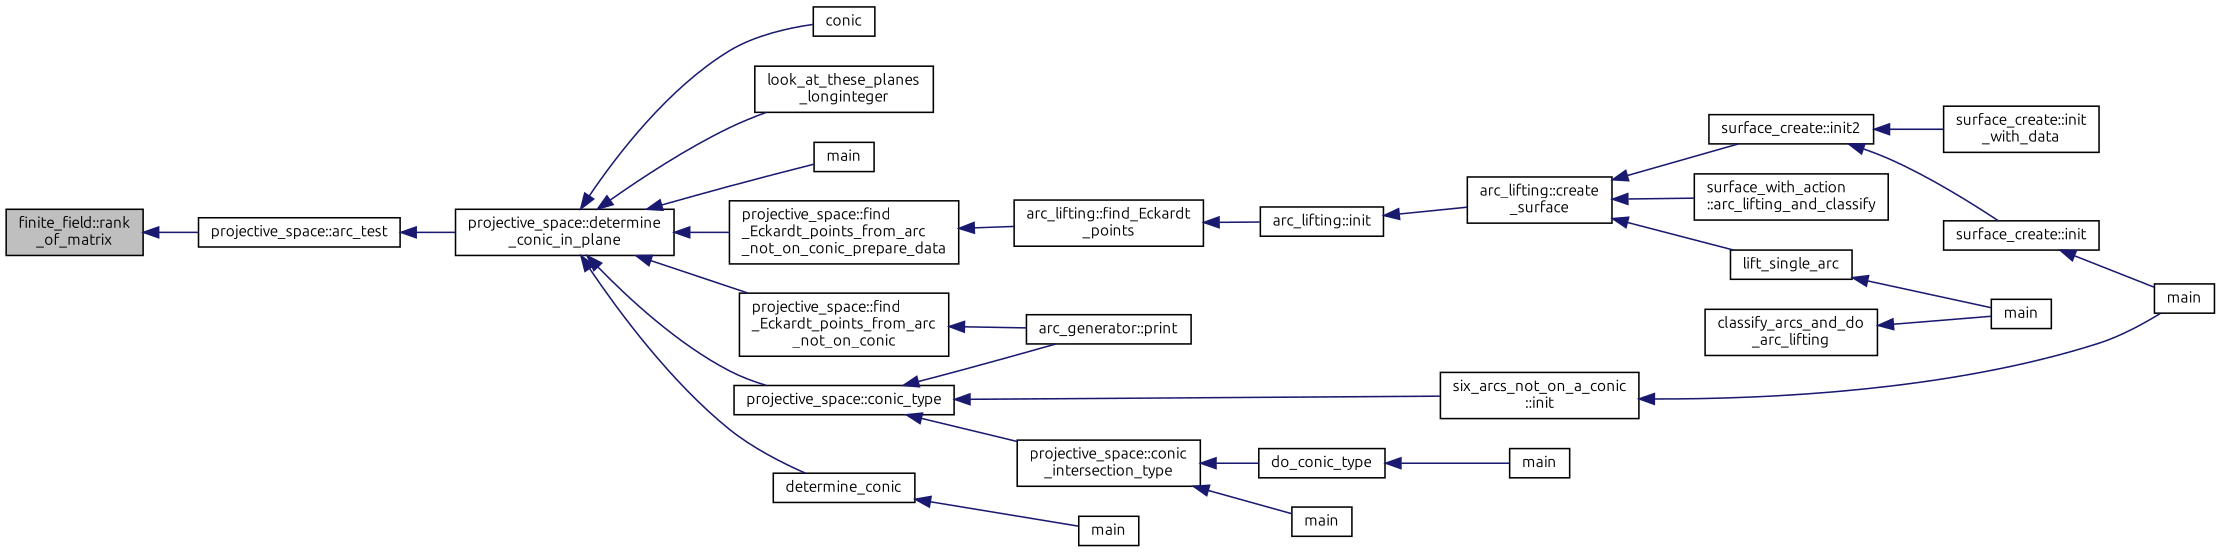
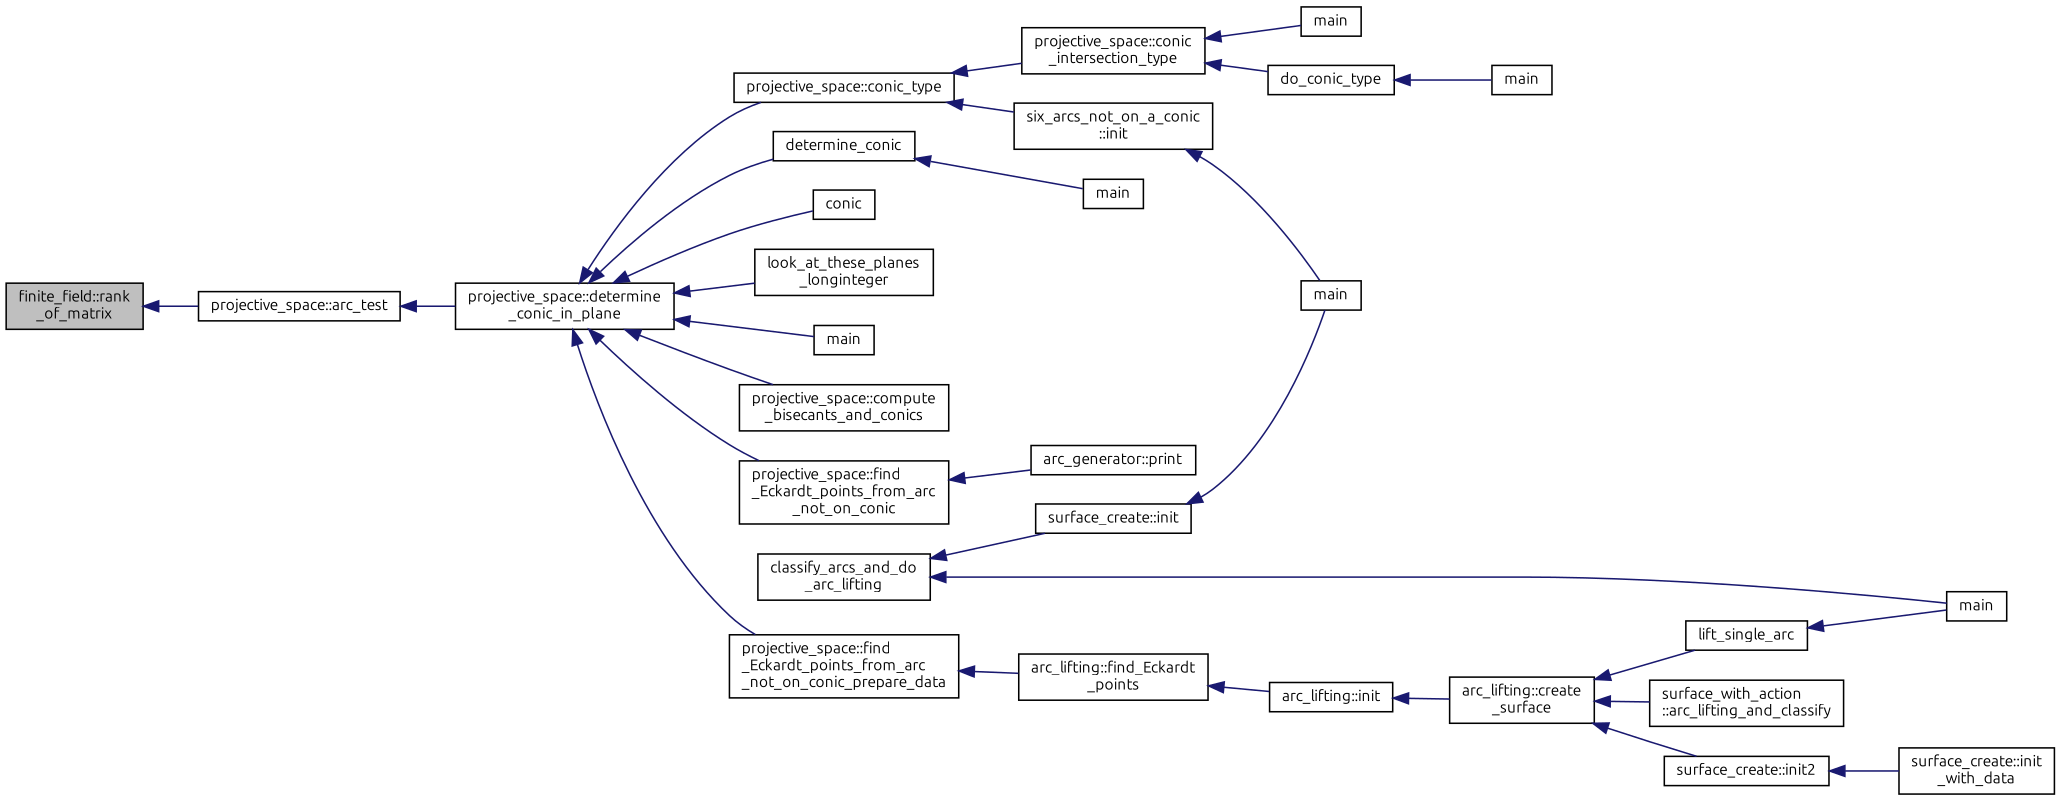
edge "surface_create::init" -> "surface_create::init2": now "surface_create::init" -> "classify_arcs_and_do _arc_lifting"
edge "arc_generator::print" -> "projective_space::conic_type": removed
node "projective_space::compute _bisecants_and_conics": added
